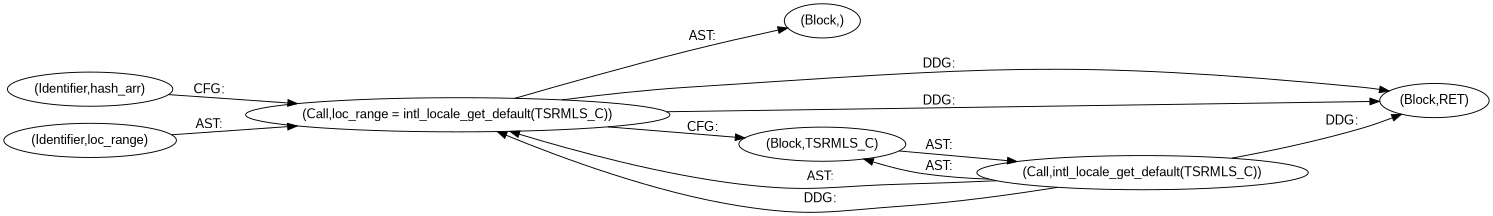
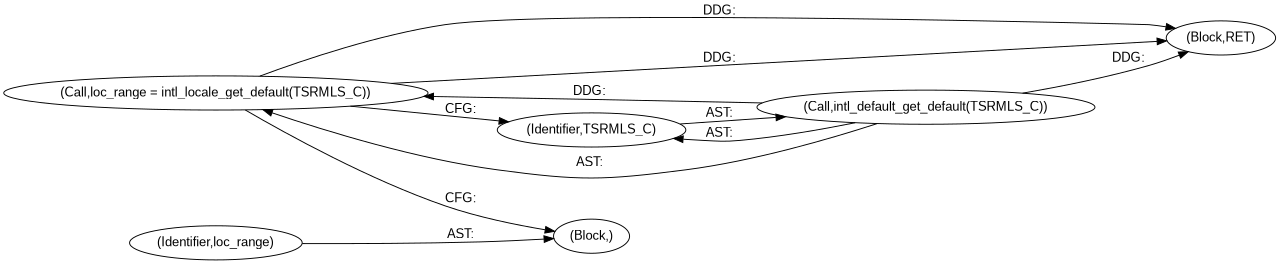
edge "(Call,loc_range = intl_locale_get_default(TSRMLS_C))" -> "(Block,)": label "AST: " -> "CFG: "
node "(Identifier,hash_arr)": removed
edge "(Identifier,loc_range)" -> "(Call,loc_range = intl_locale_get_default(TSRMLS_C))": now "(Identifier,loc_range)" -> "(Block,)"
node "(Block,TSRMLS_C)": label "(Block,TSRMLS_C)" -> "(Identifier,TSRMLS_C)"
node "(Call,intl_locale_get_default(TSRMLS_C))": label "(Call,intl_locale_get_default(TSRMLS_C))" -> "(Call,intl_default_get_default(TSRMLS_C))"
